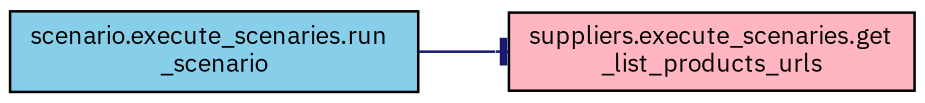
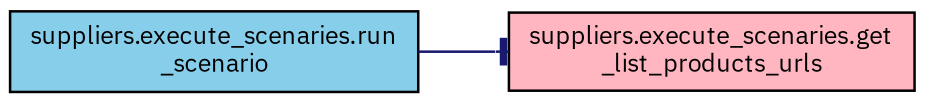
node "scenario.execute_scenaries.run _scenario": label "scenario.execute_scenaries.run _scenario" -> "suppliers.execute_scenaries.run _scenario"
